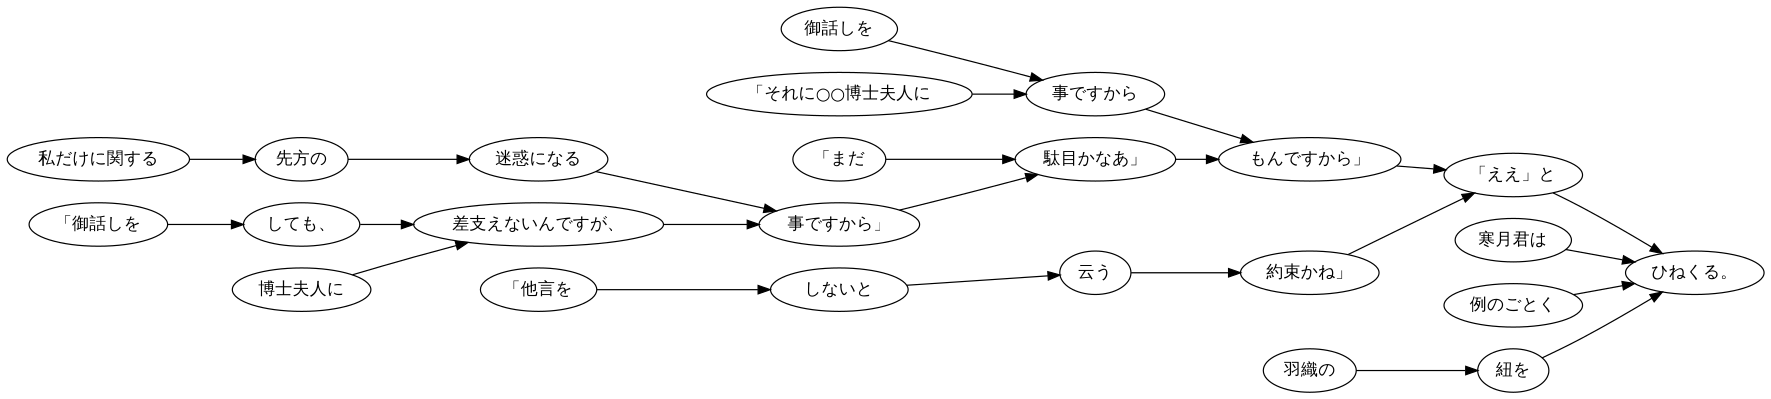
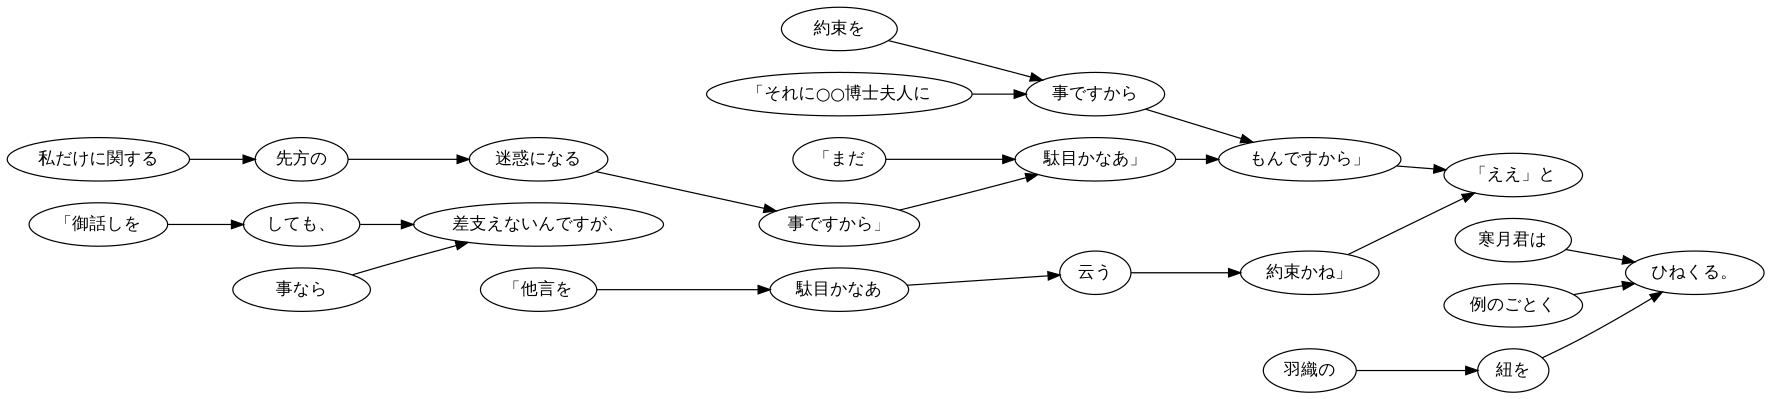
node "御話しを": label "御話しを" -> "約束を"
edge "「ええ」と" -> "ひねくる。": removed
edge "差支えないんですが、" -> "事ですから」": removed
node "博士夫人に": label "博士夫人に" -> "事なら"
node "しないと": label "しないと" -> "駄目かなあ"
